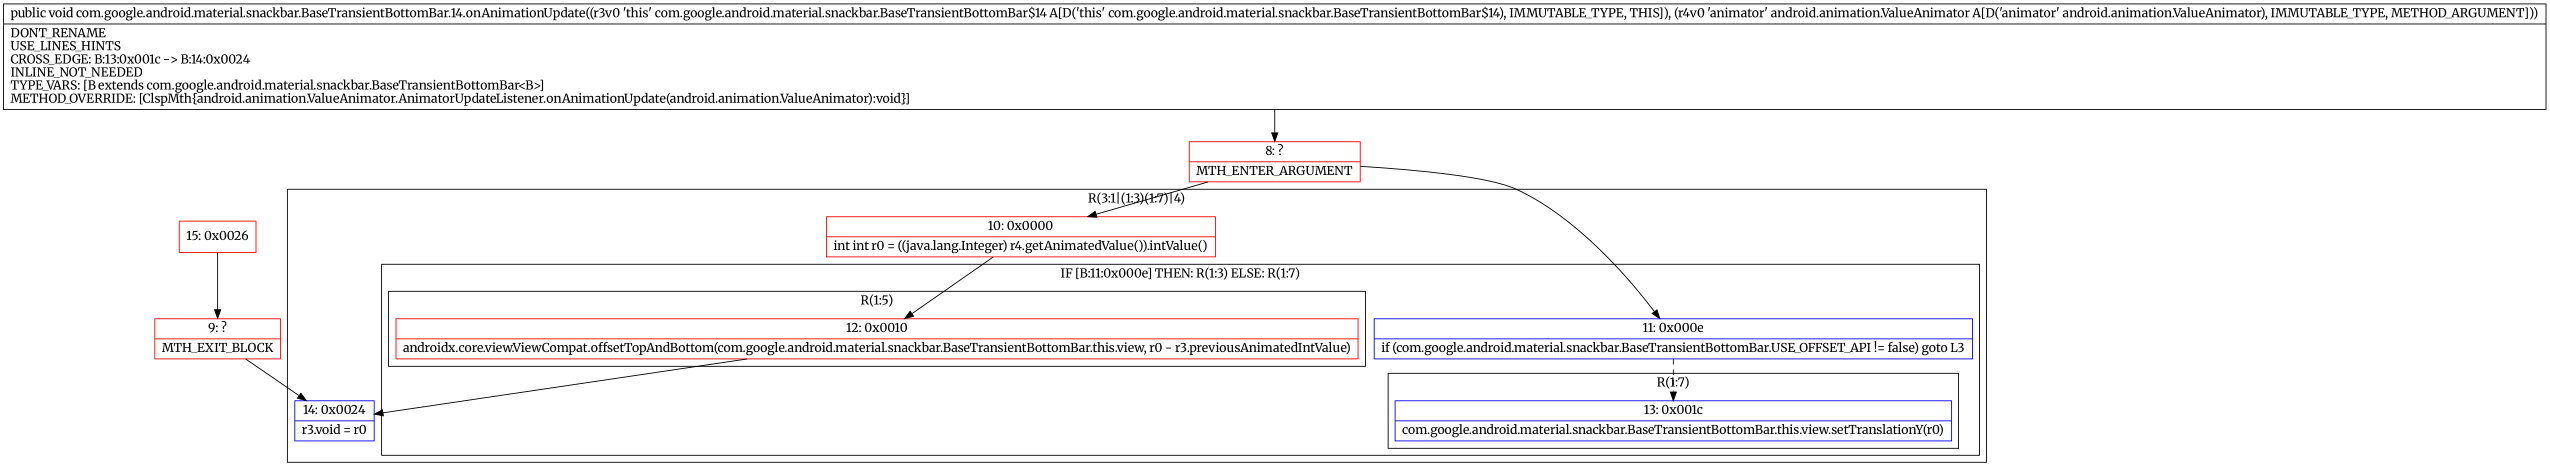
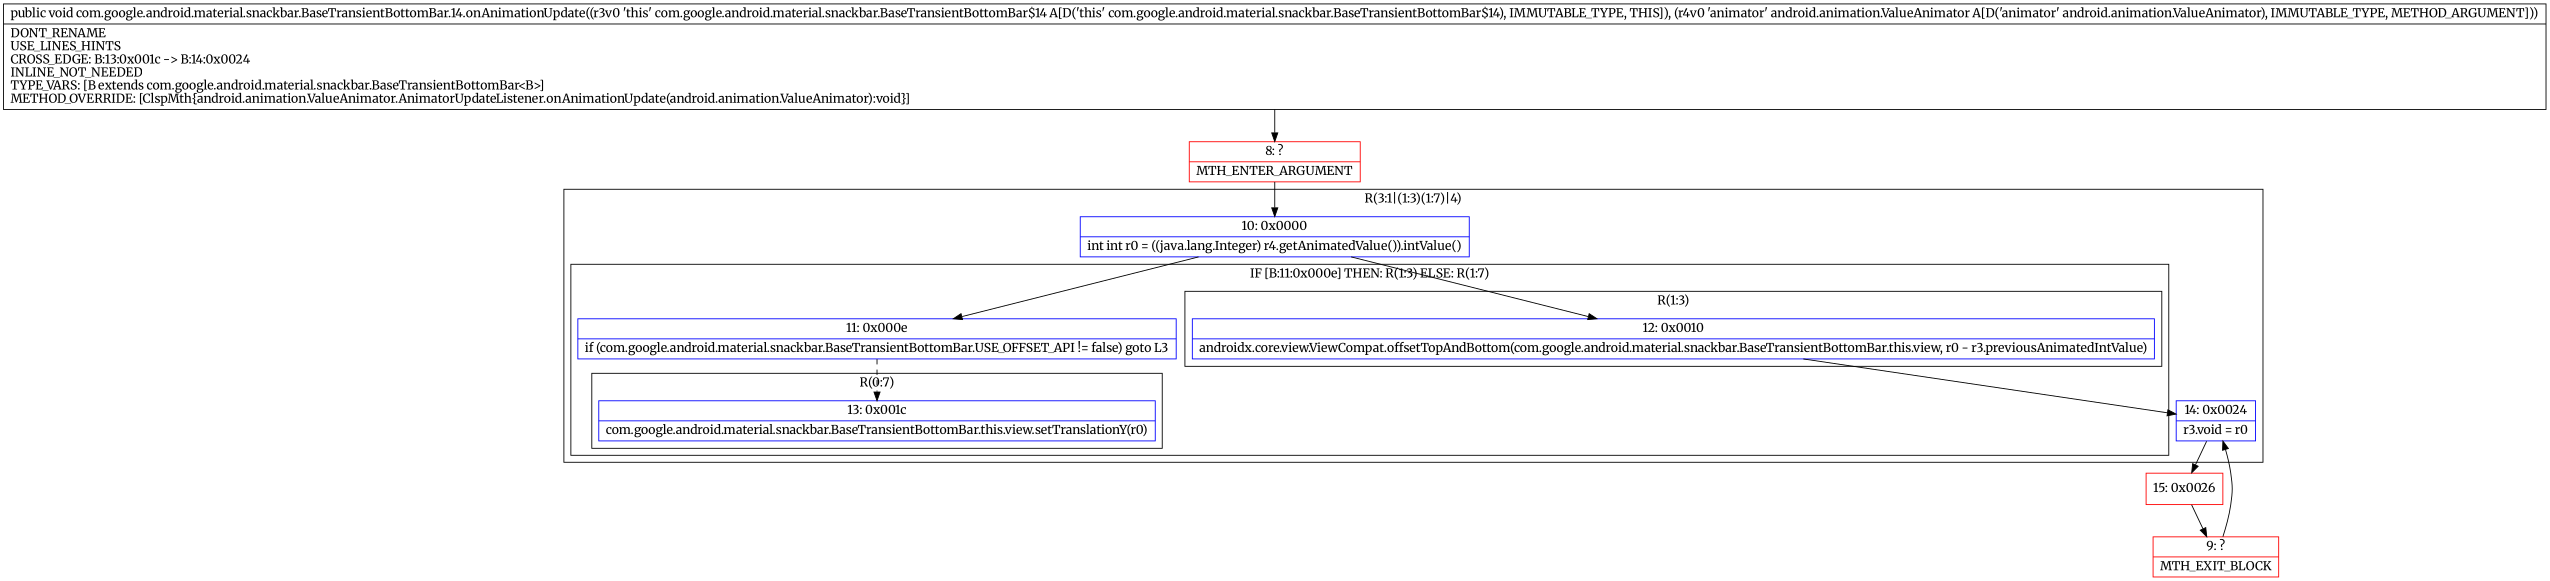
edge "8: ?" -> "11: 0x000e": now "10: 0x0000" -> "11: 0x000e"
node "10: 0x0000": color red -> blue
cluster "R(1:5)": label "R(1:5)" -> "R(1:3)"
node "12: 0x0010": color red -> blue
cluster "R(1:7)": label "R(1:7)" -> "R(0:7)"
edge "14: 0x0024" -> "15: 0x0026": added
